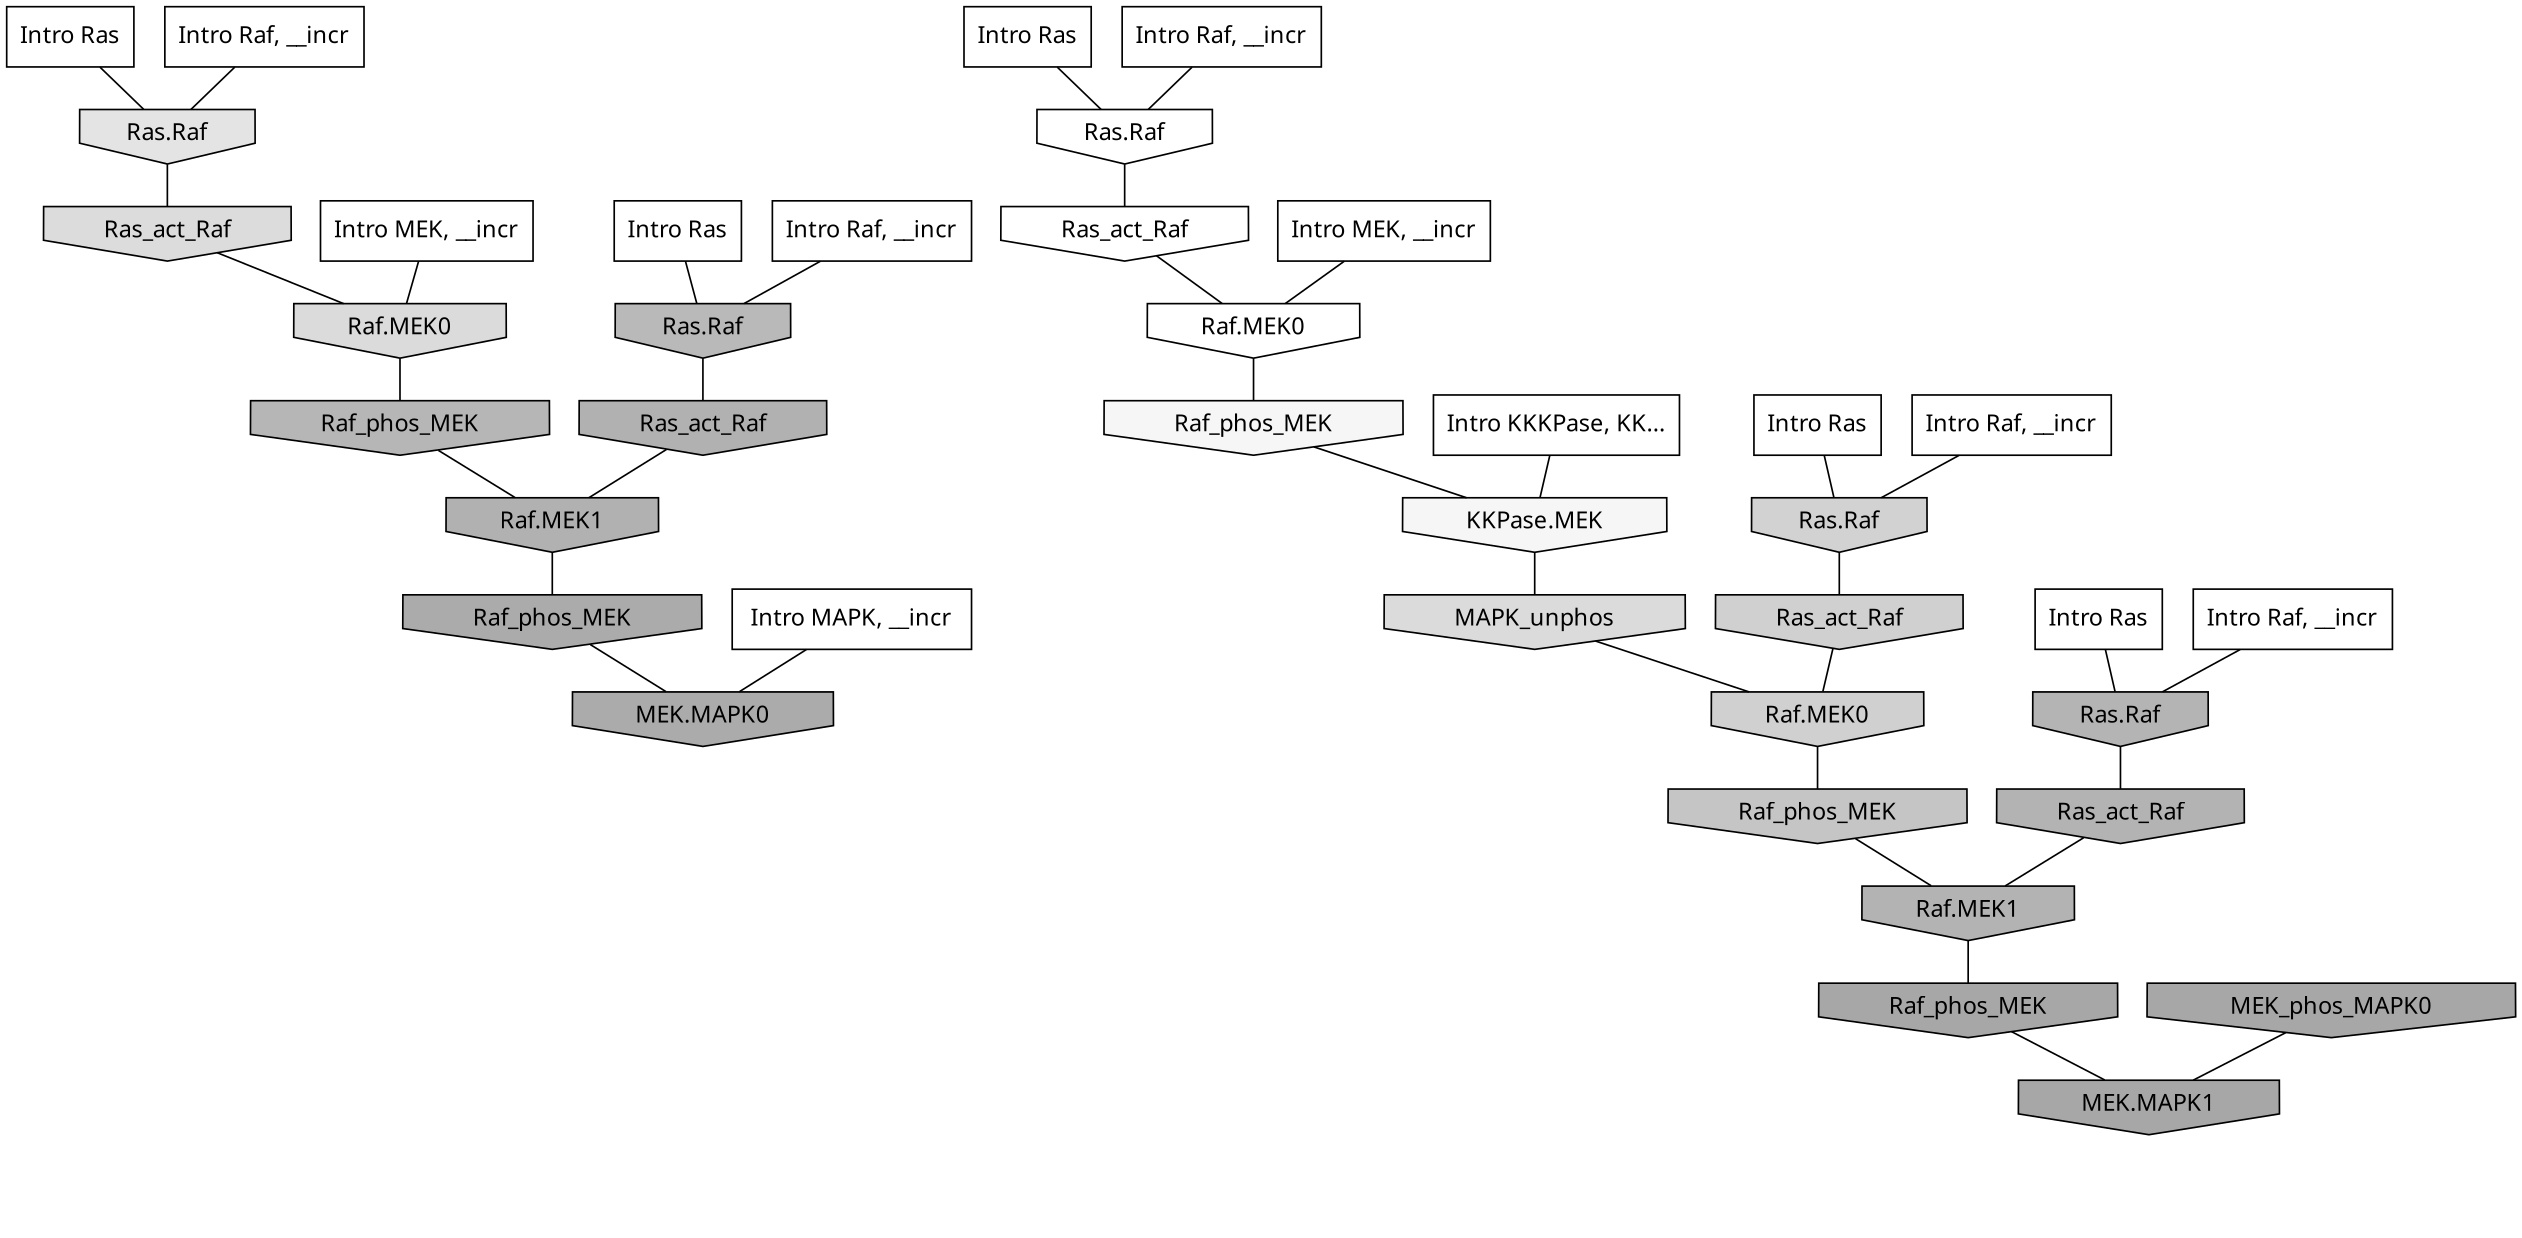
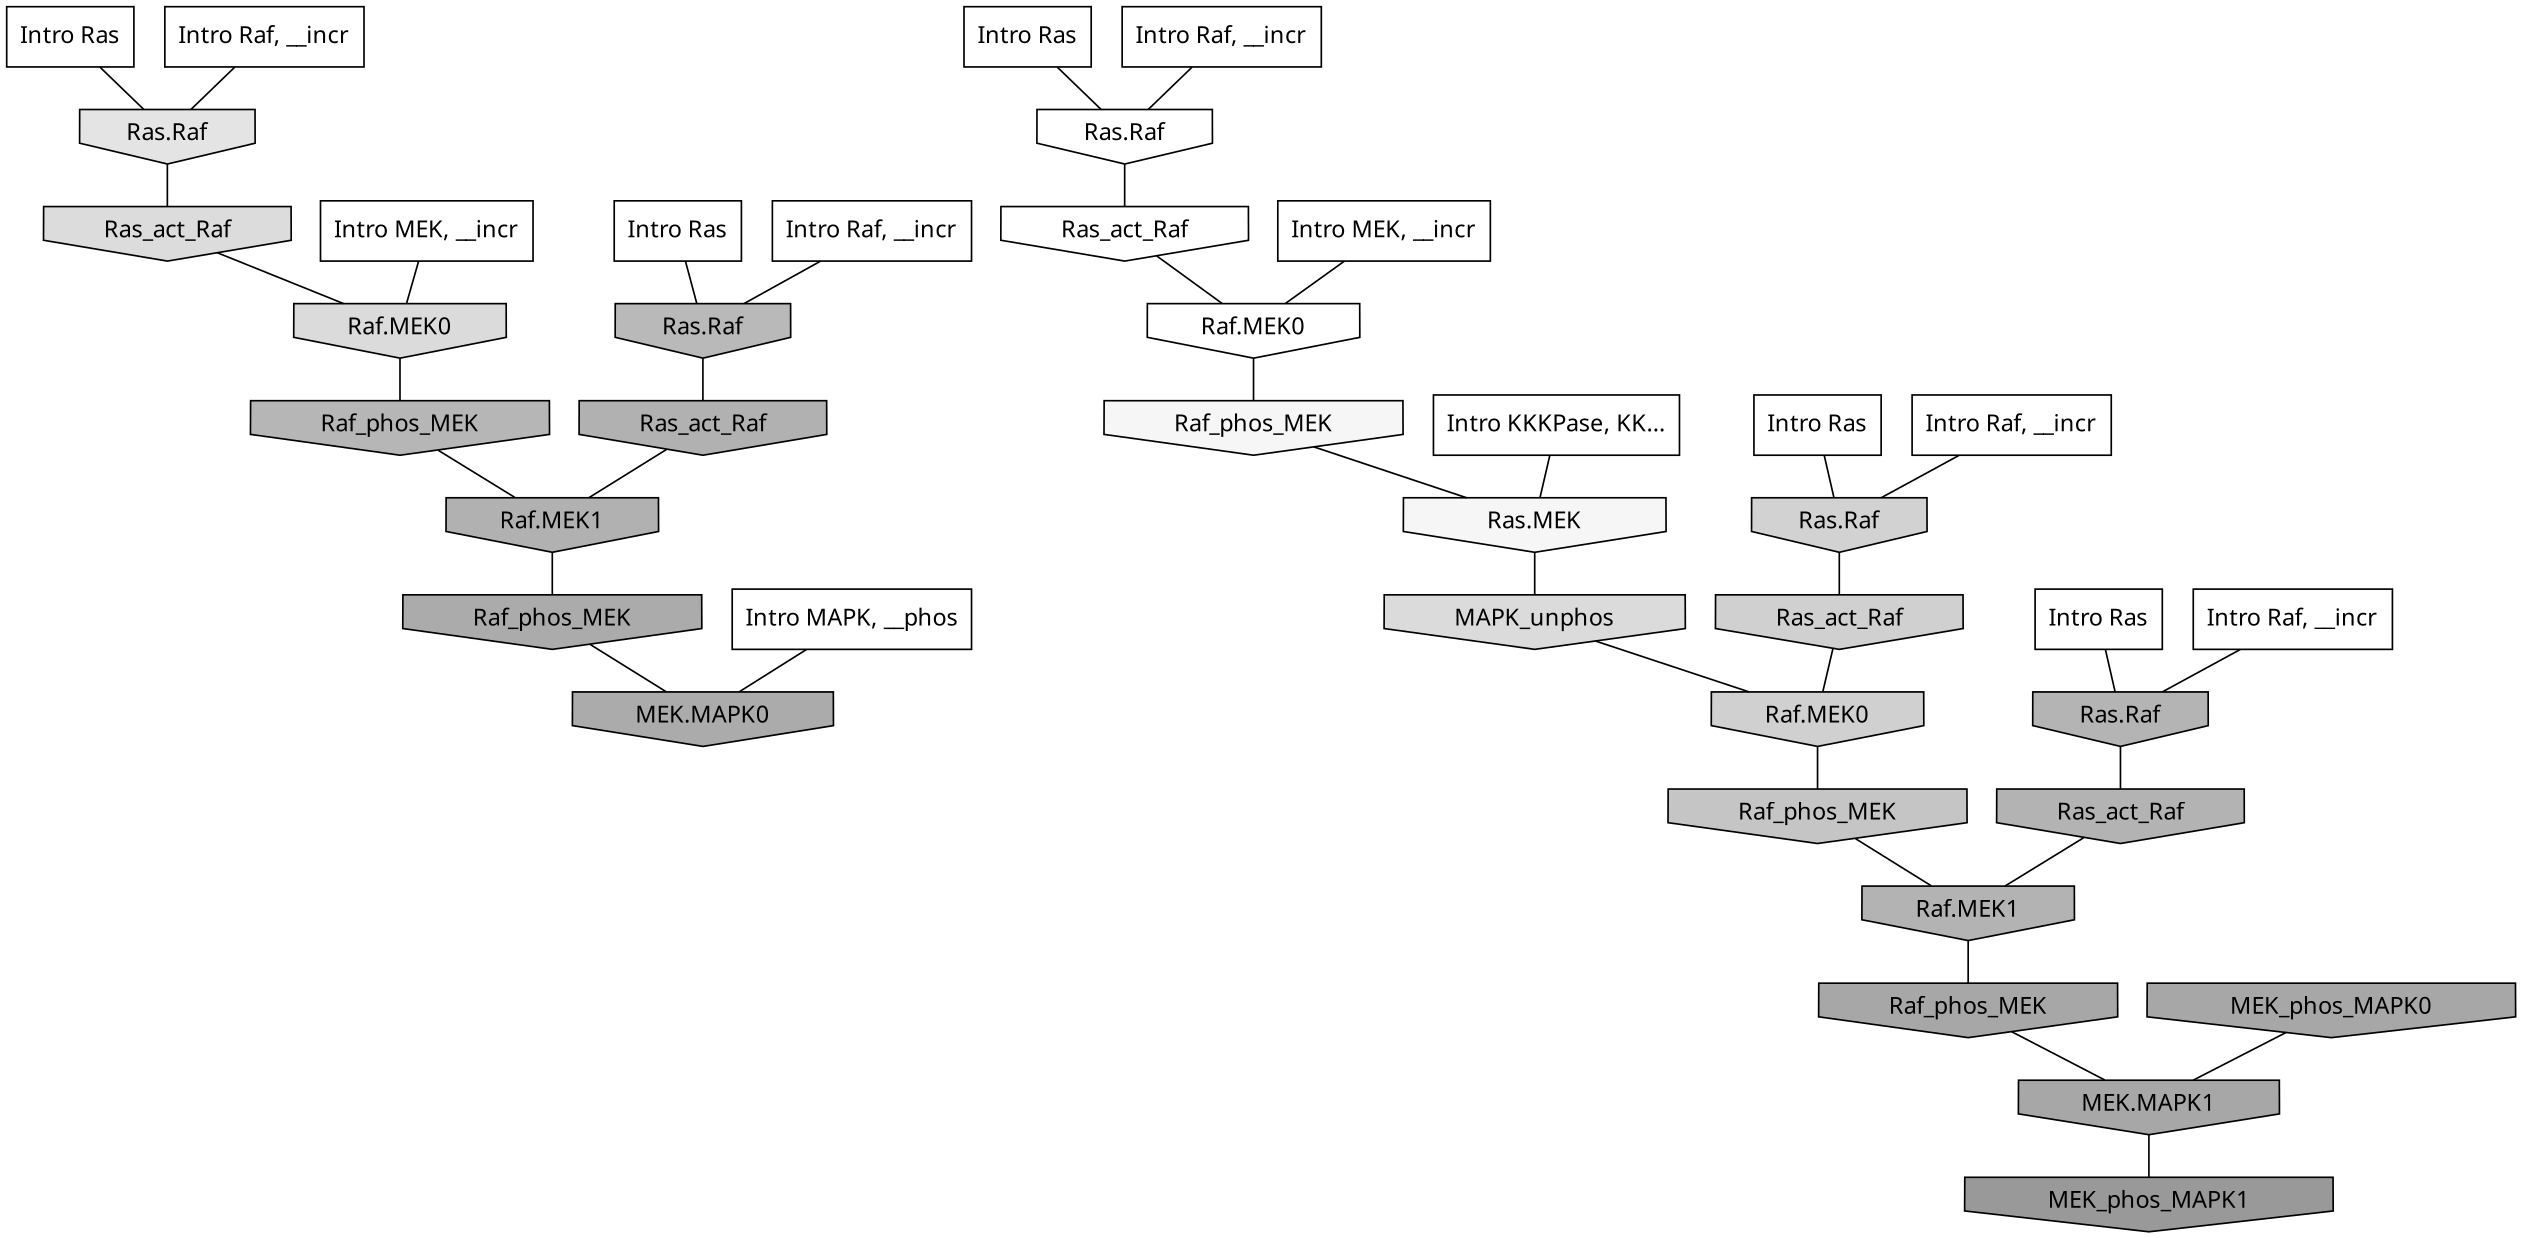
node "KKPase.MEK": label "KKPase.MEK" -> "Ras.MEK"
node "Intro MAPK, __incr": label "Intro MAPK, __incr" -> "Intro MAPK, __phos"
node "MEK_phos_MAPK1": added
